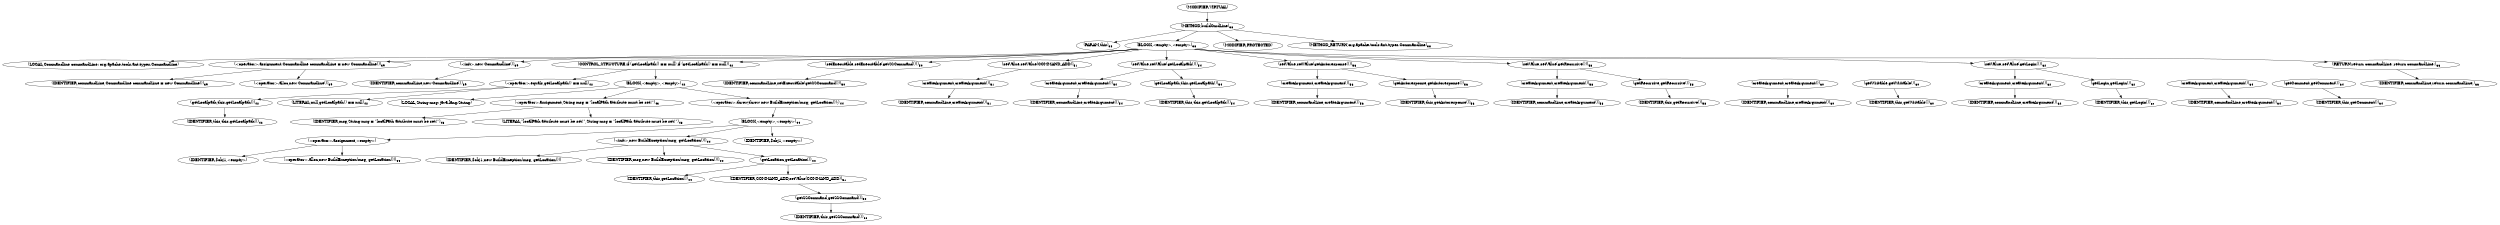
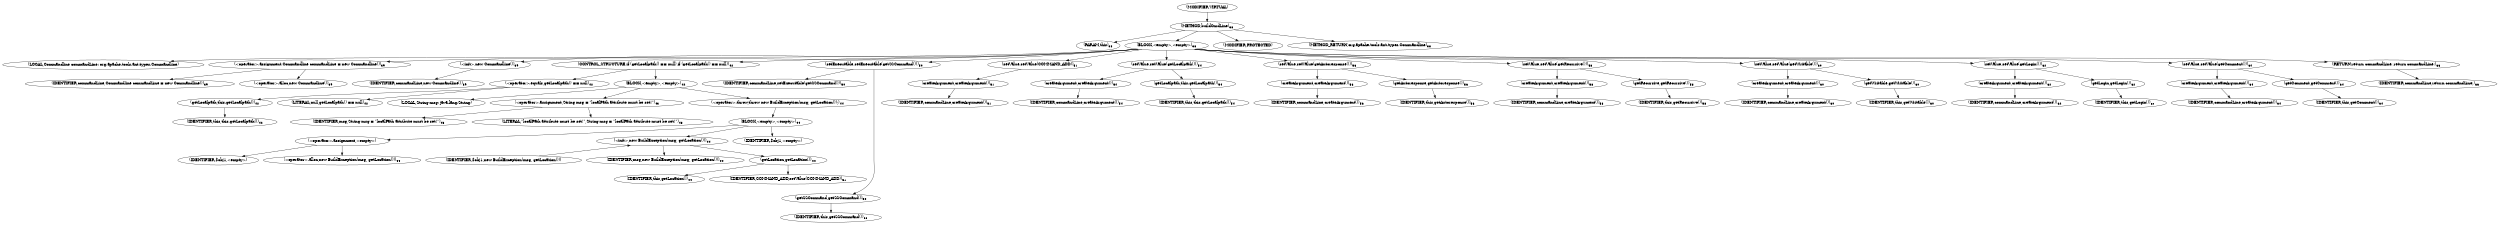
node "(setValue,setValue(getWritable()))": added
node "(setValue,setValue(getComment()))": added
edge "(<init>,new BuildException(msg, getLocation()))" -> "(IDENTIFIER,$obj1,new BuildException(msg, getLocation()))": reversed
edge "(IDENTIFIER,COMMAND_ADD,setValue(COMMAND_ADD))" -> "(getSSCommand,getSSCommand())": now "(setExecutable,setExecutable(getSSCommand()))" -> "(getSSCommand,getSSCommand())"
